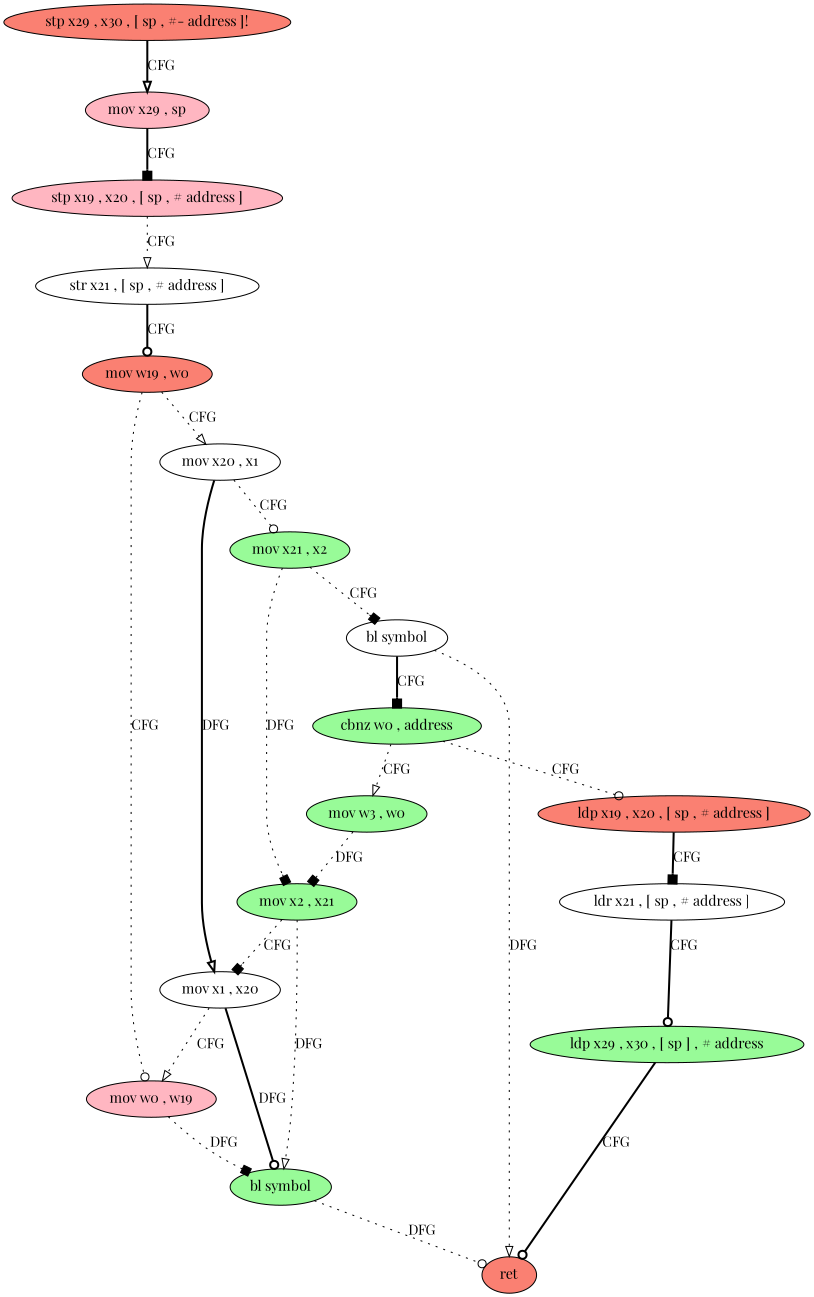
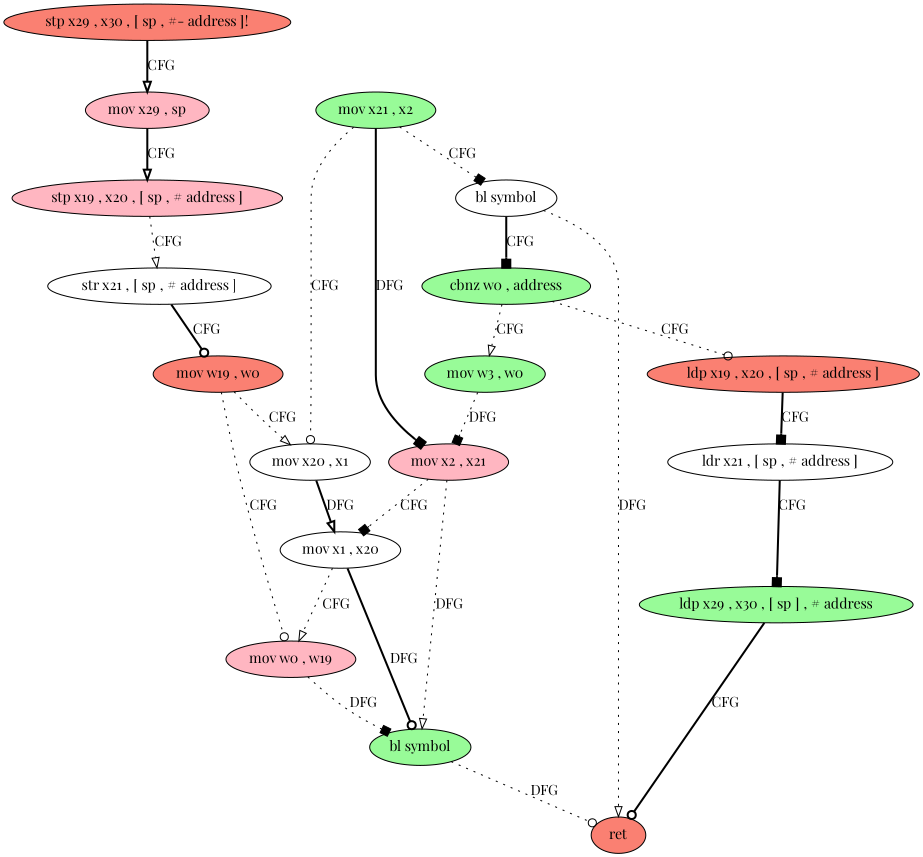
edge "mov x29 , sp" -> "stp x19 , x20 , [ sp , # address ]": arrowhead box -> onormal
edge "mov x20 , x1" -> "mov x21 , x2": reversed
edge "mov x21 , x2" -> "mov x2 , x21": style dotted -> bold
node "mov x2 , x21": fillcolor palegreen -> lightpink
edge "ldr x21 , [ sp , # address ]" -> "ldp x29 , x30 , [ sp ] , # address": arrowhead odot -> box
